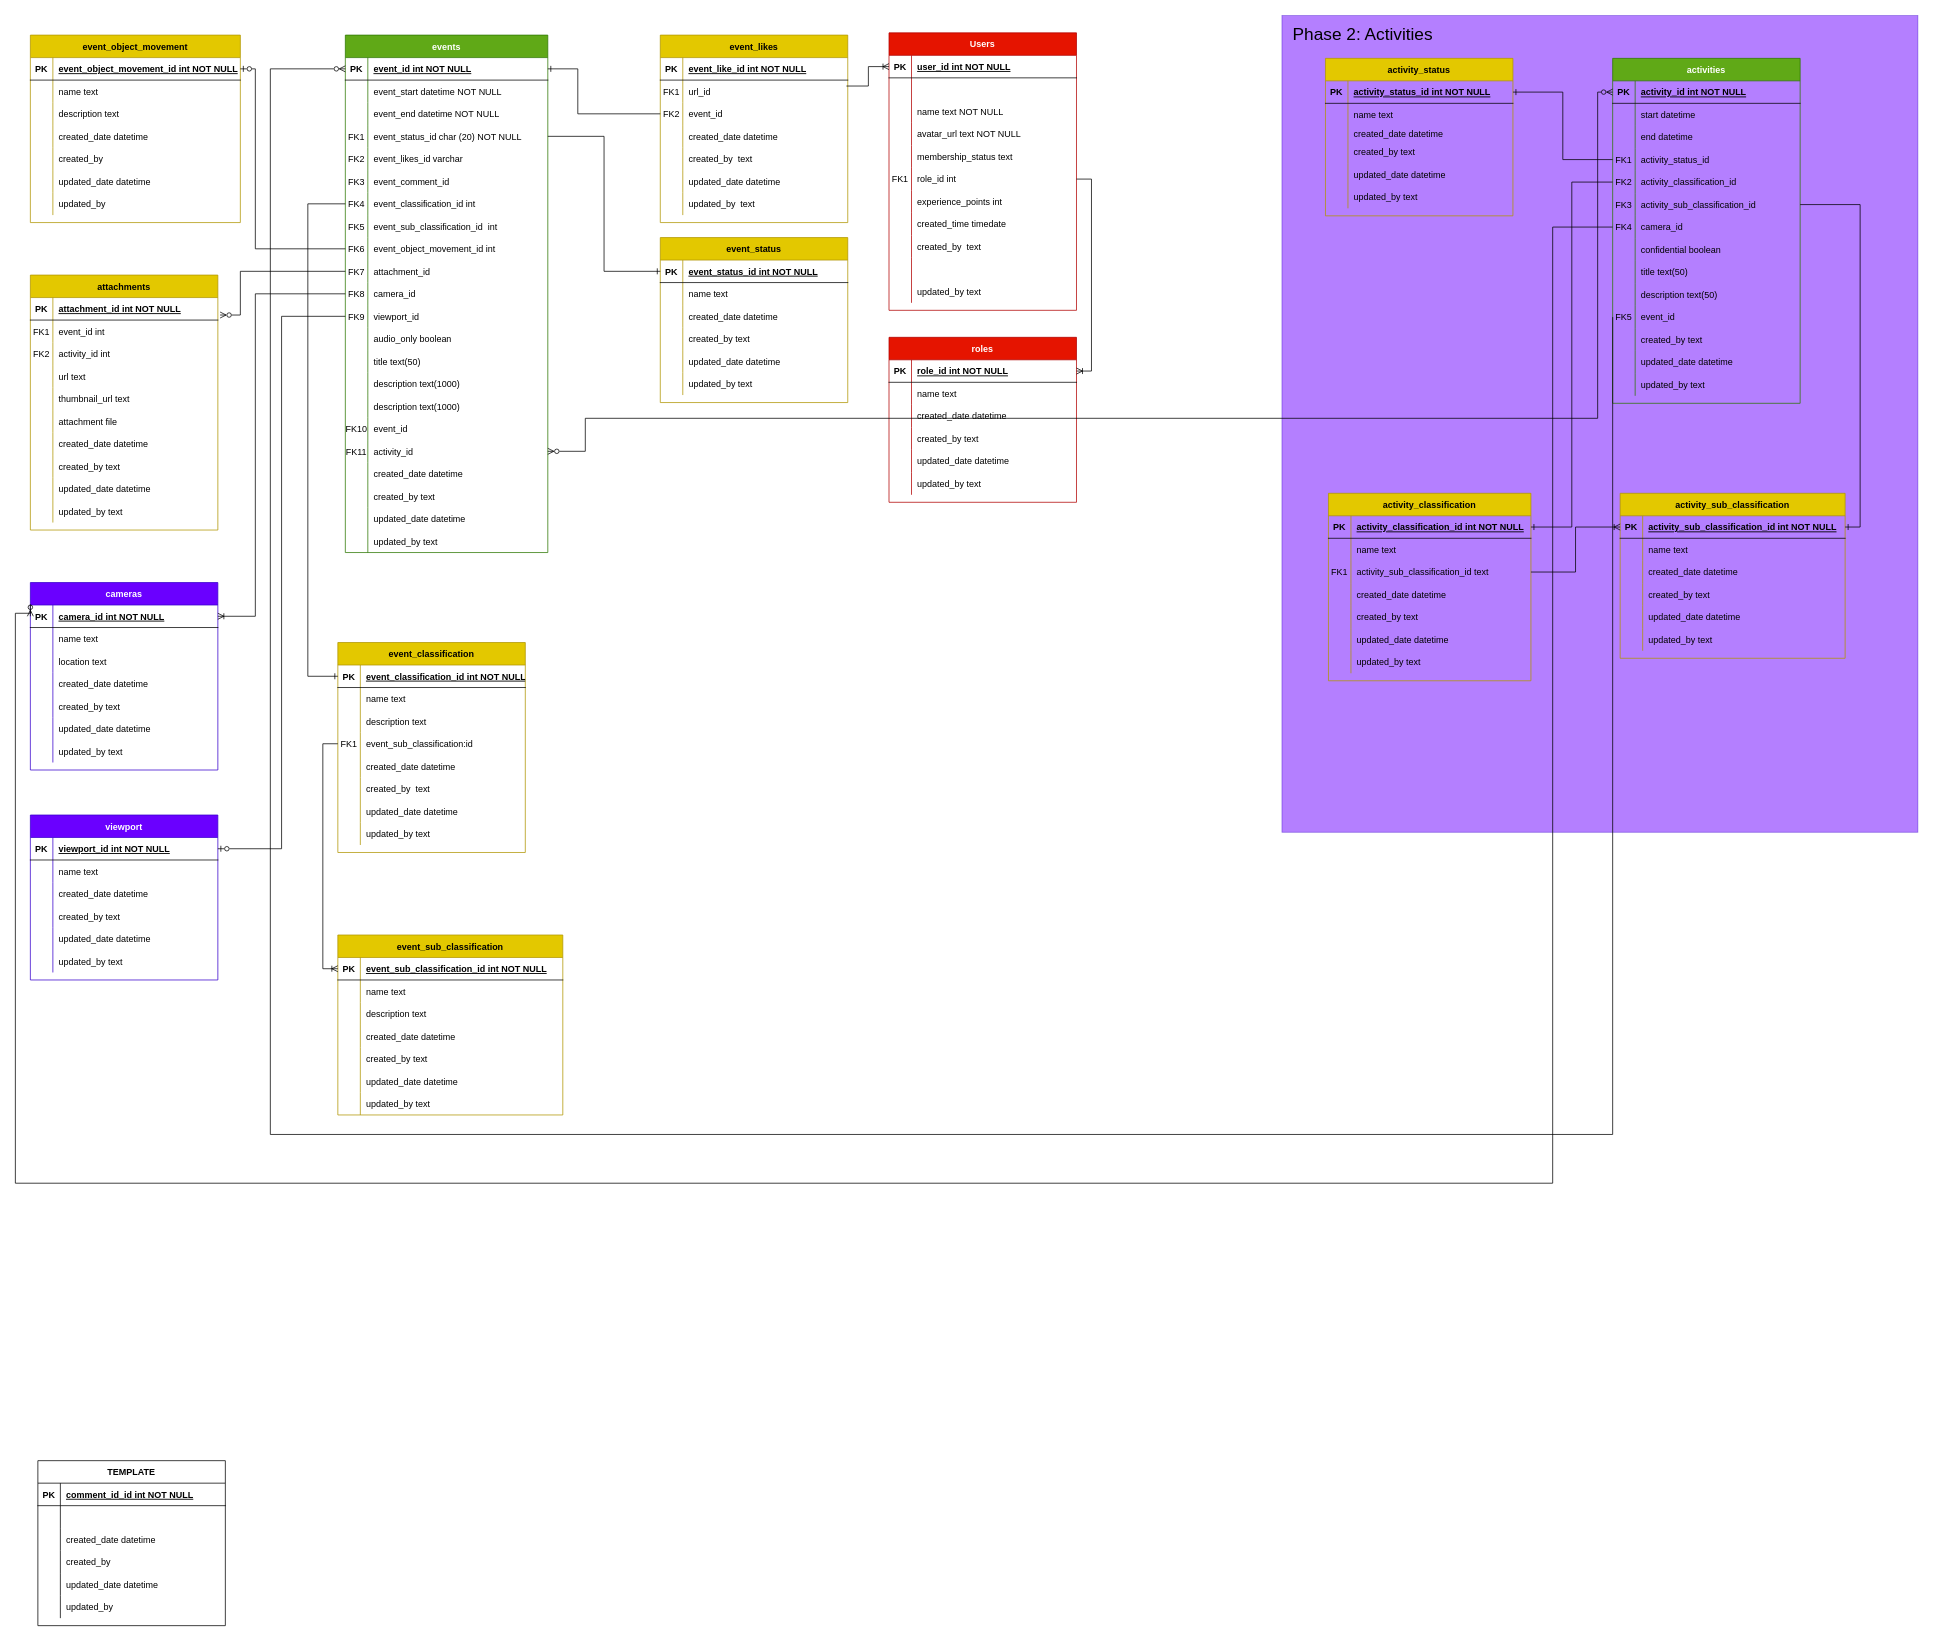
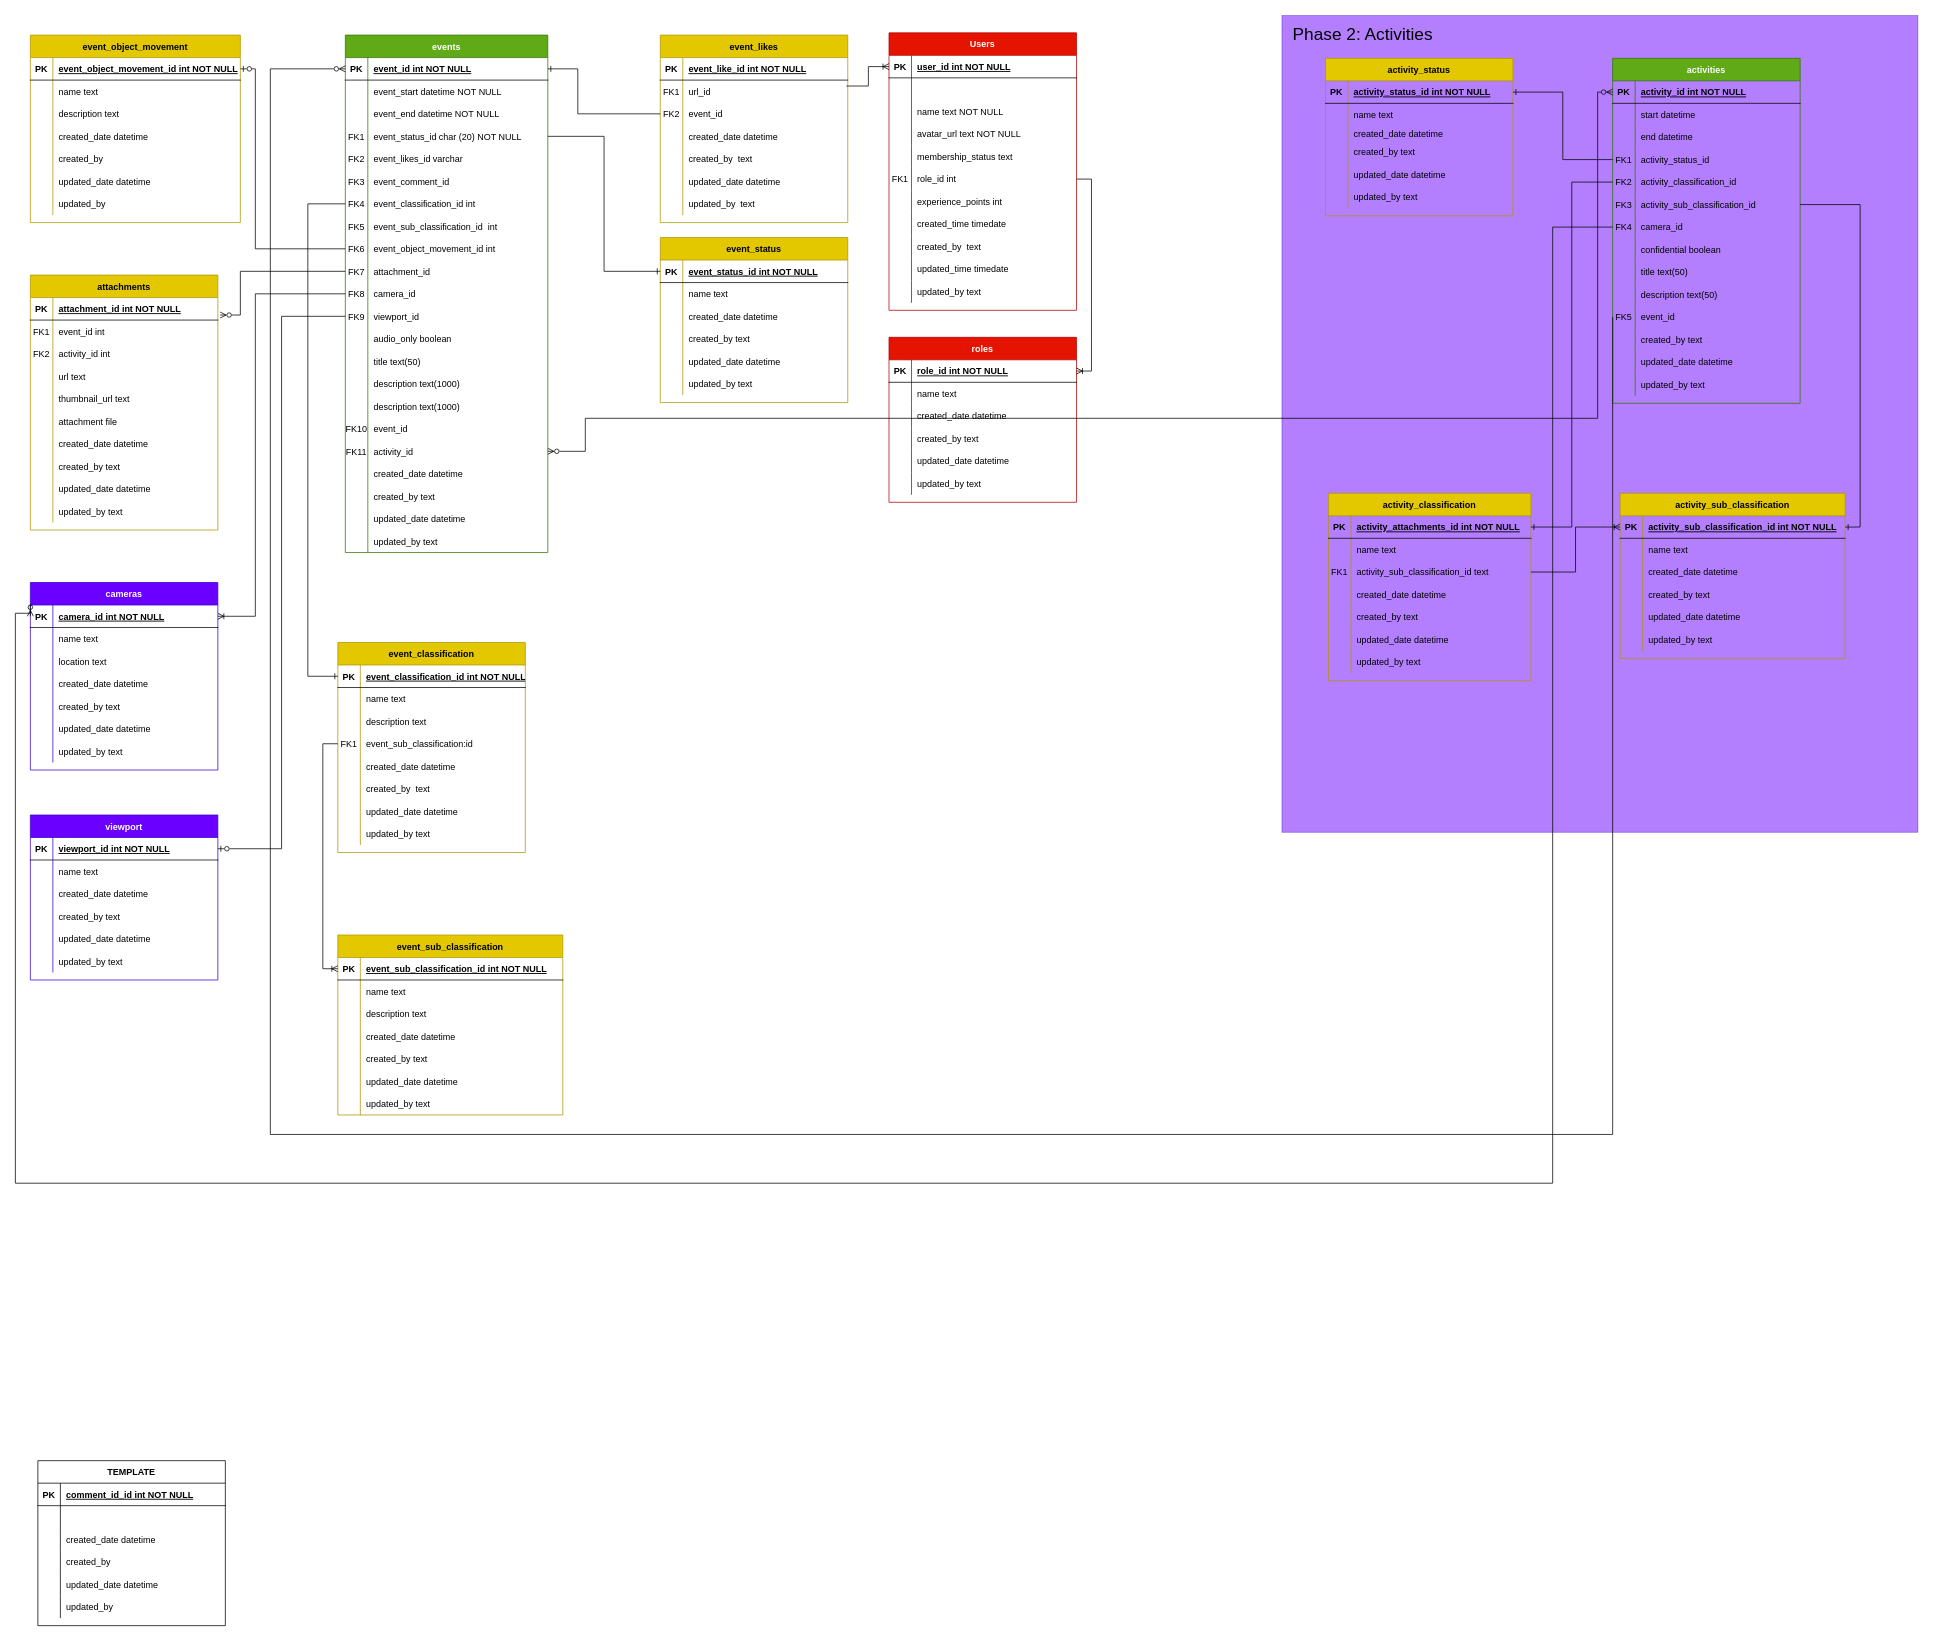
node "updated_time timedate": added
node "activity_classification_id int NOT NULL": label "activity_classification_id int NOT NULL" -> "activity_attachments_id int NOT NULL"
